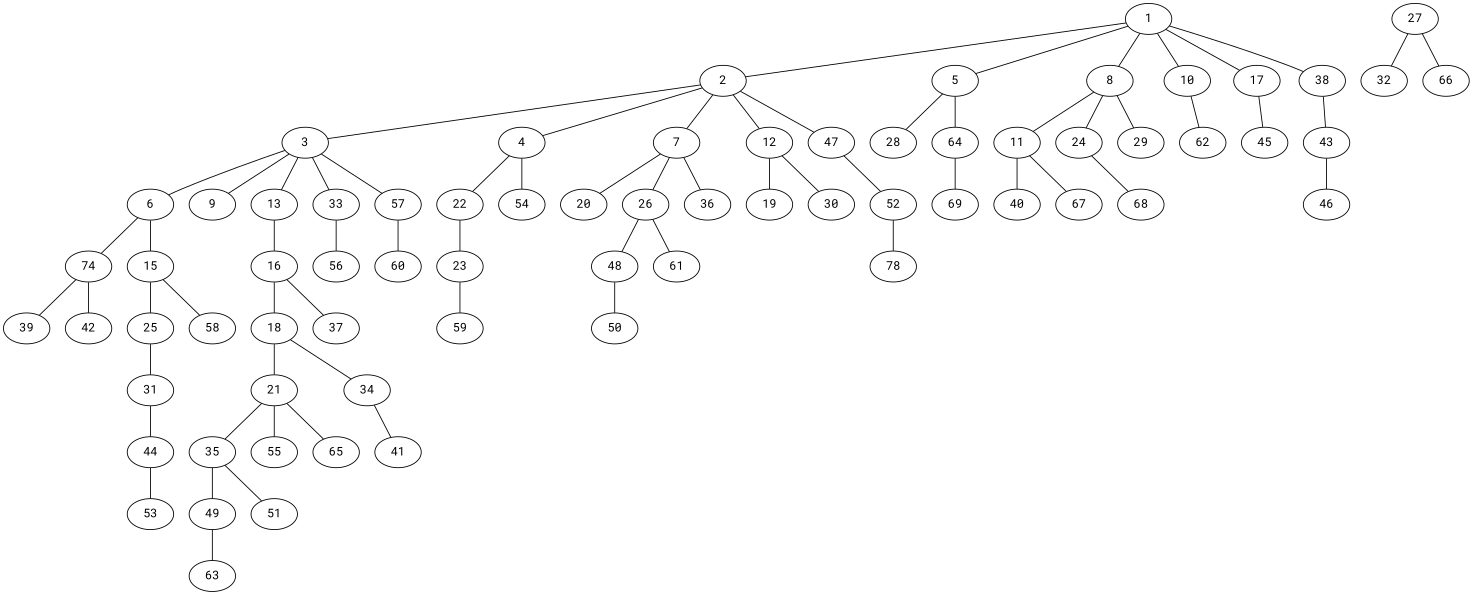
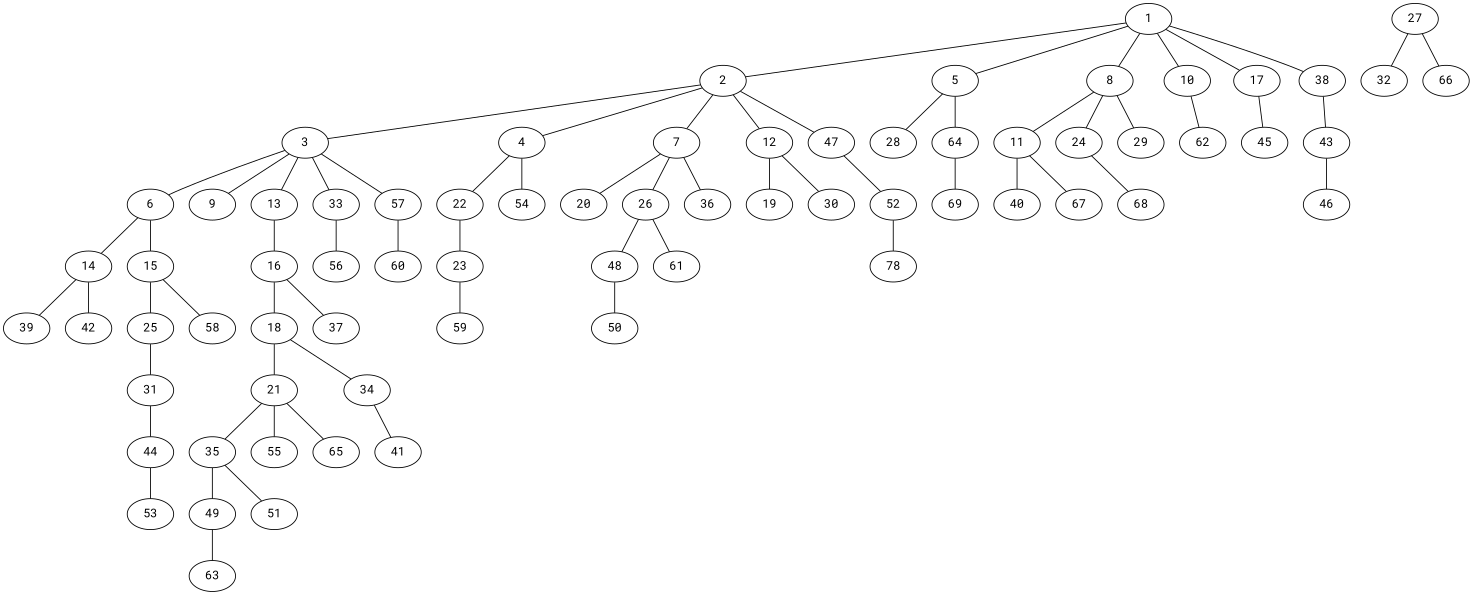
node "74": label "74" -> "14"
